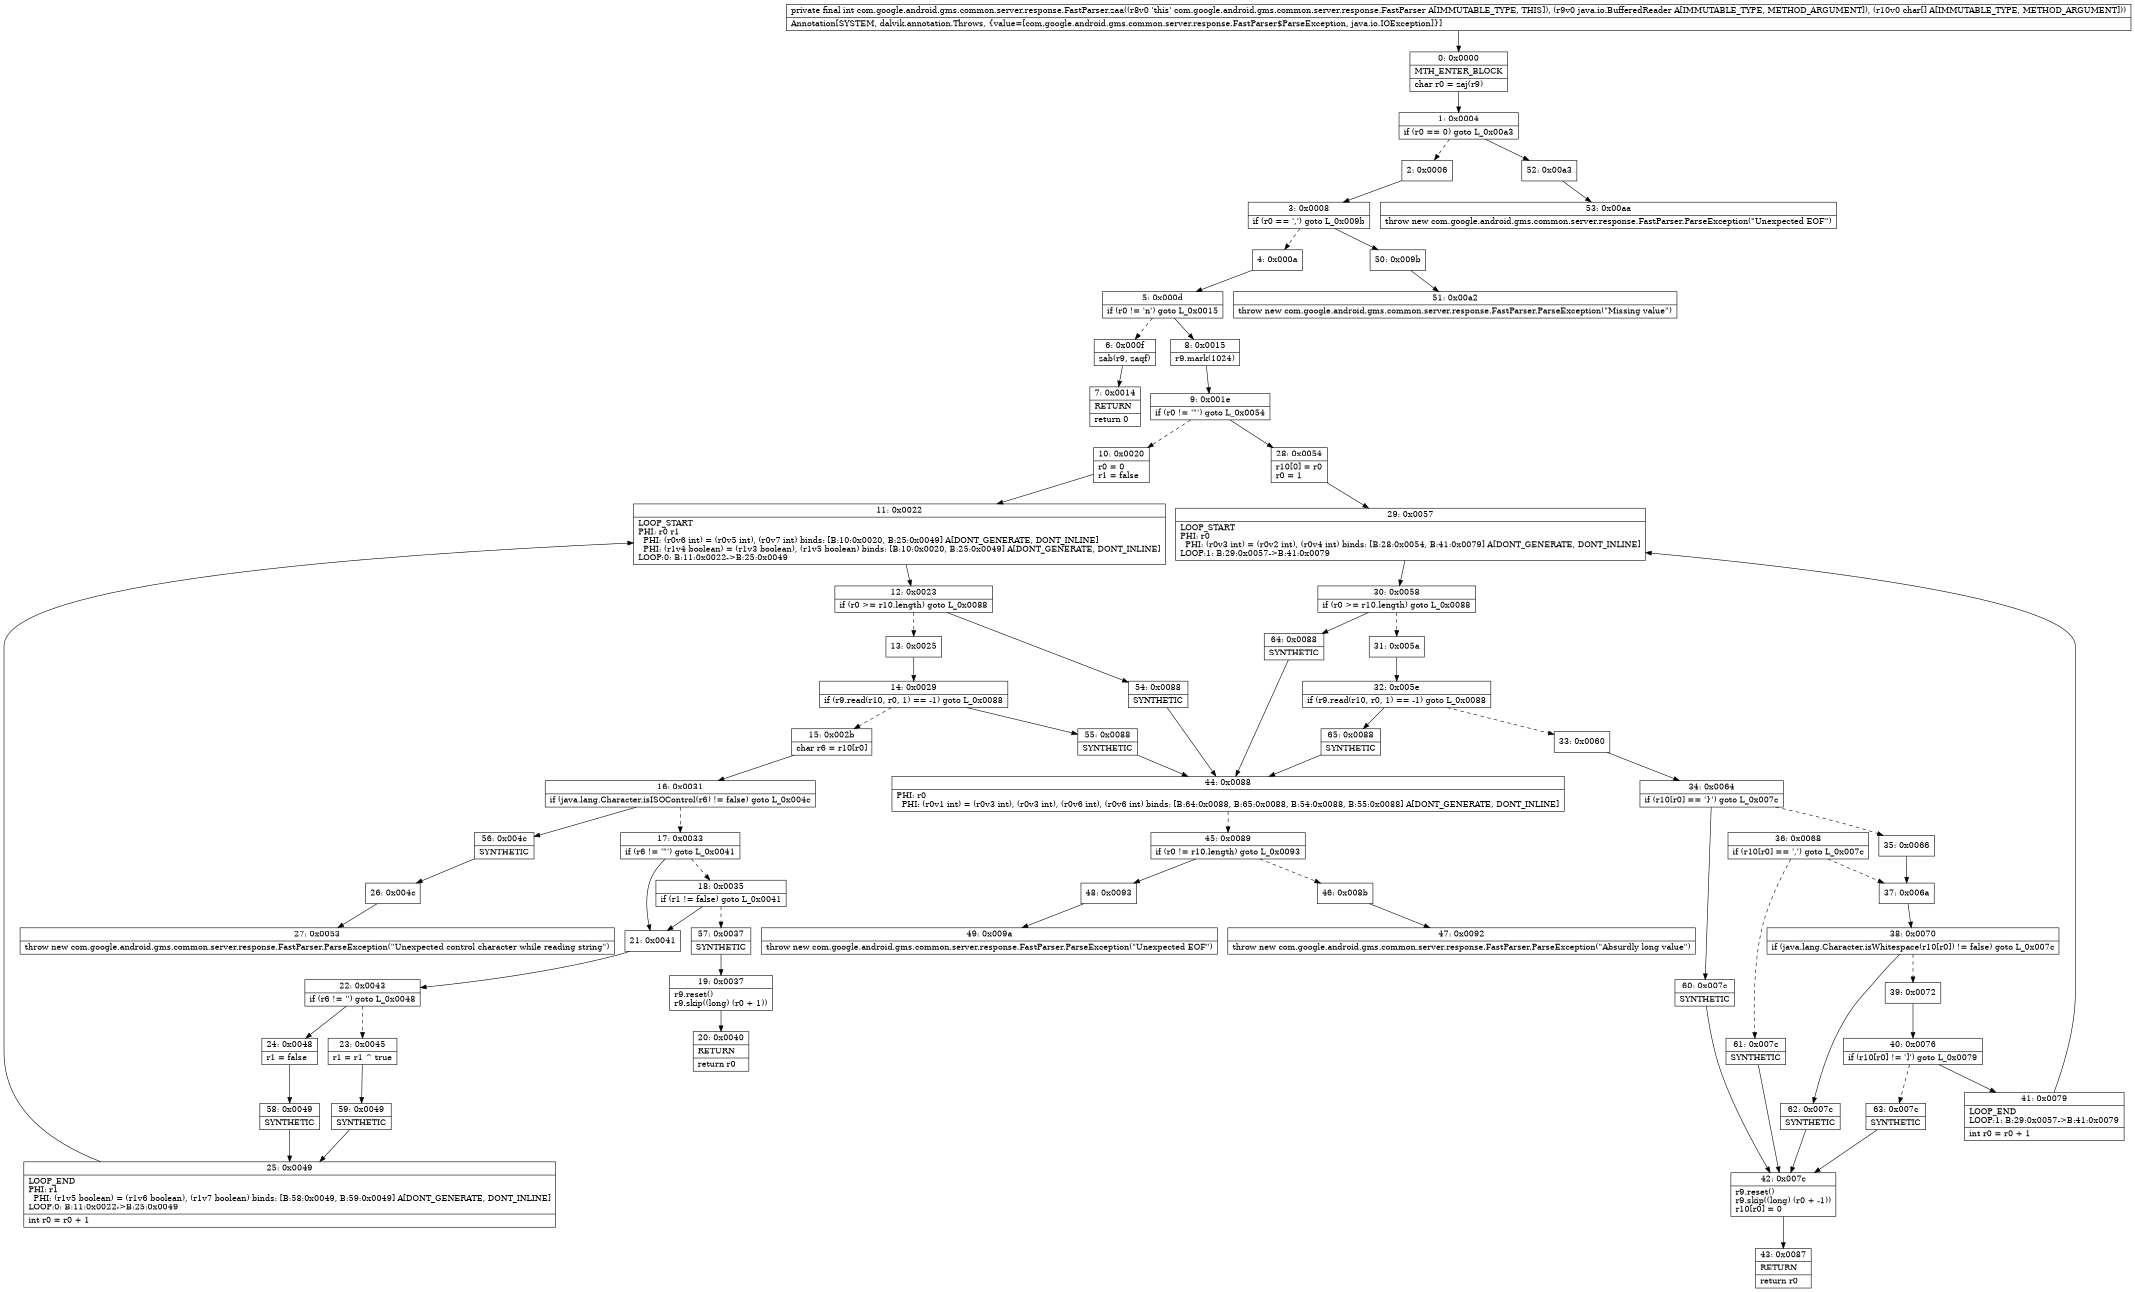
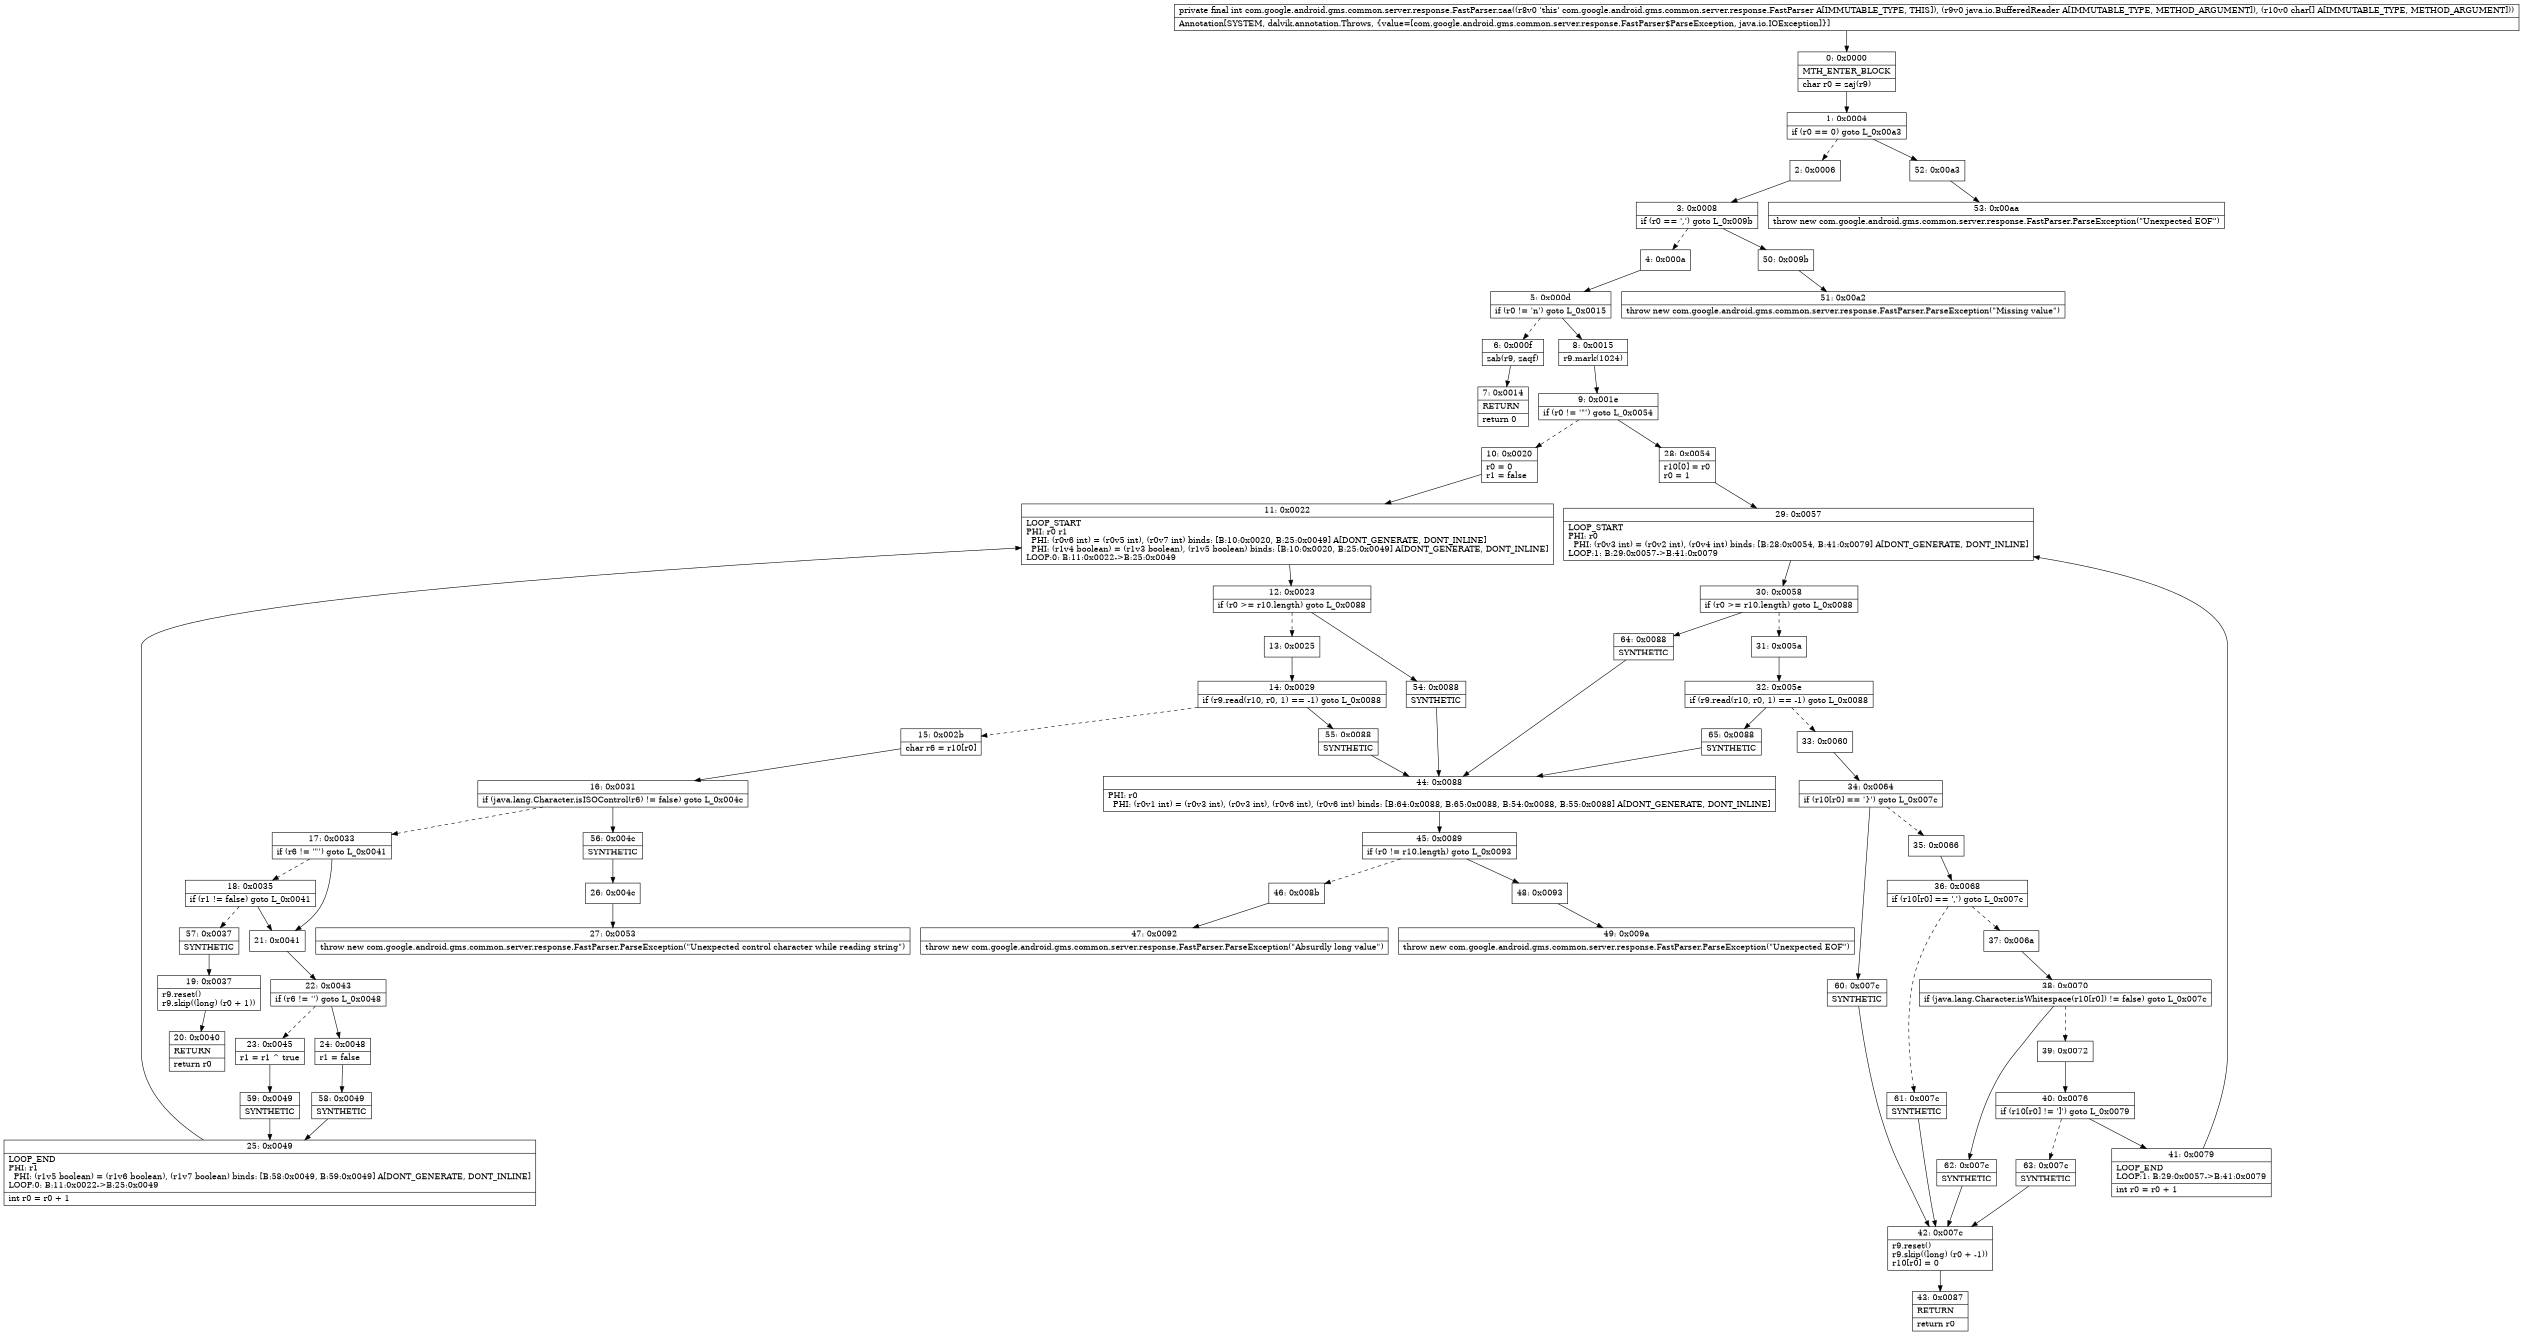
edge "44: 0x0088" -> "45: 0x0089": style dashed -> solid
edge "35: 0x0066" -> "37: 0x006a": now "35: 0x0066" -> "36: 0x0068"
